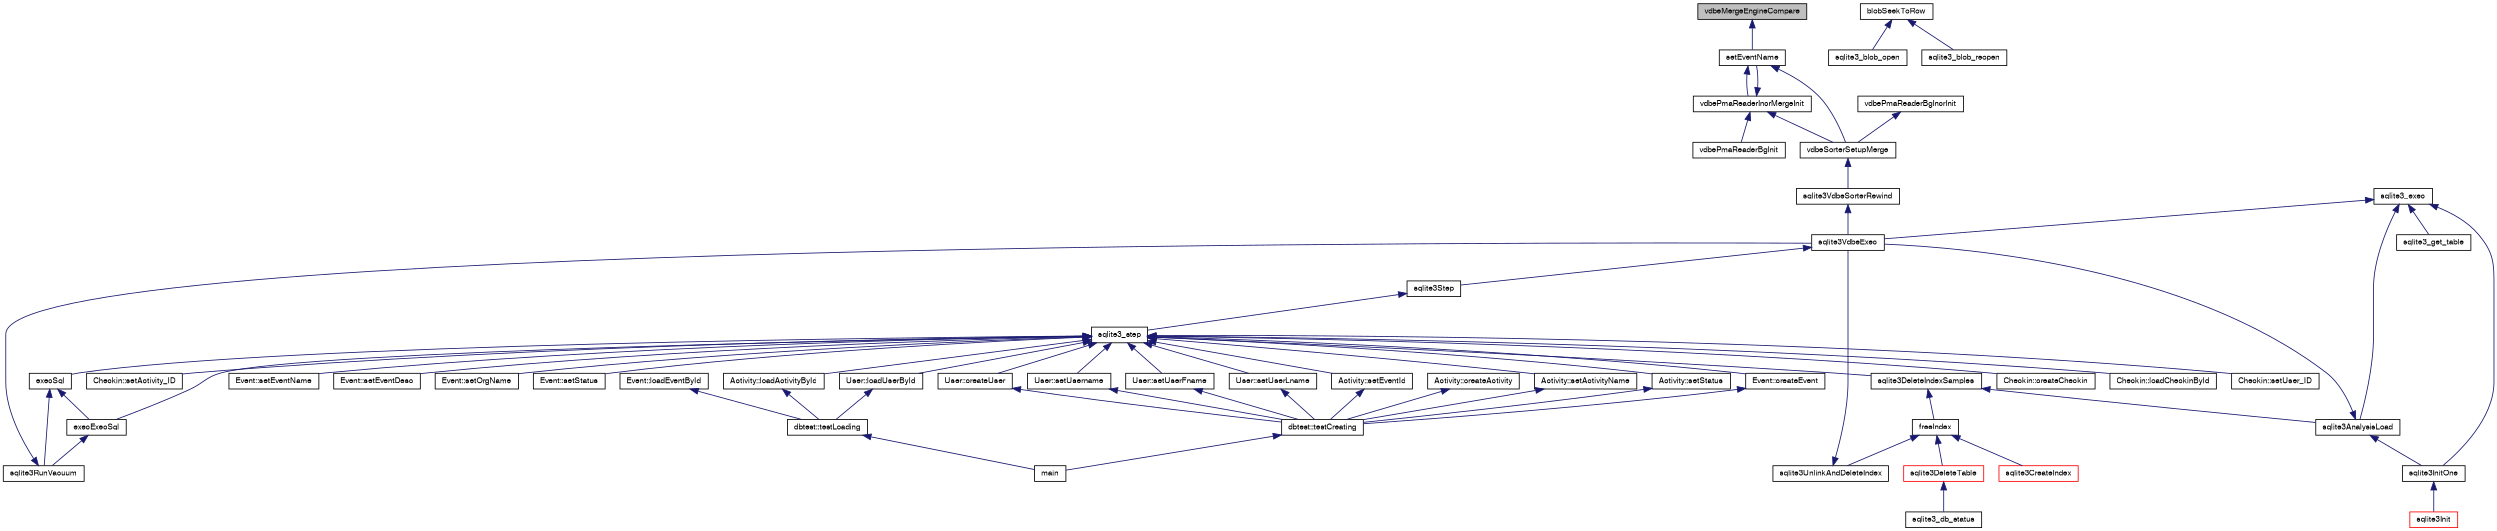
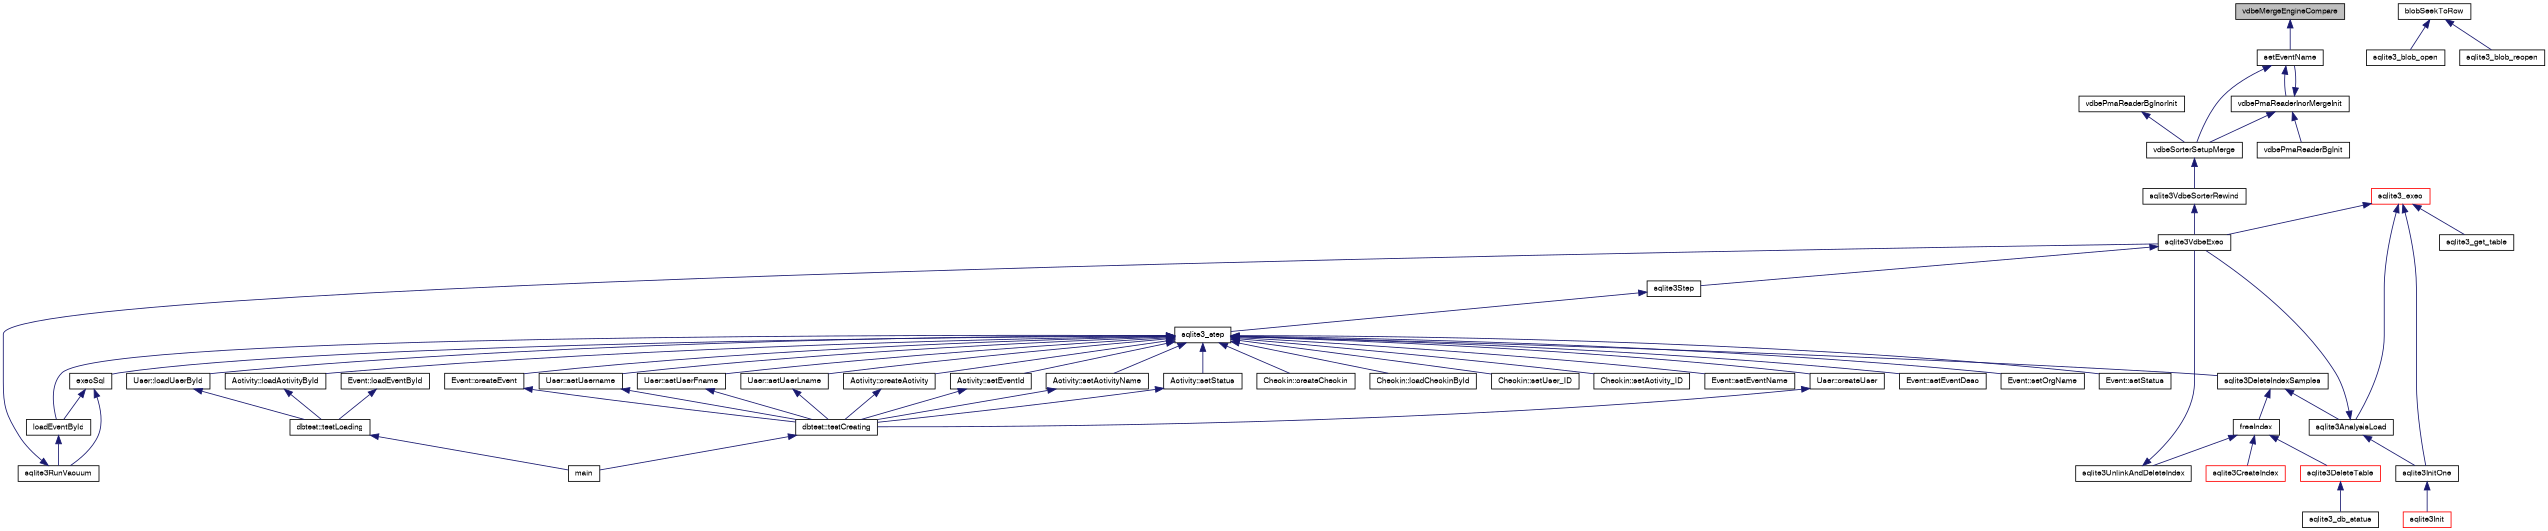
node "sqlite3_exec": color black -> red
edge "Activity::createActivity" -> "sqlite3_step": added
node "execExecSql": label "execExecSql" -> "loadEventById"
